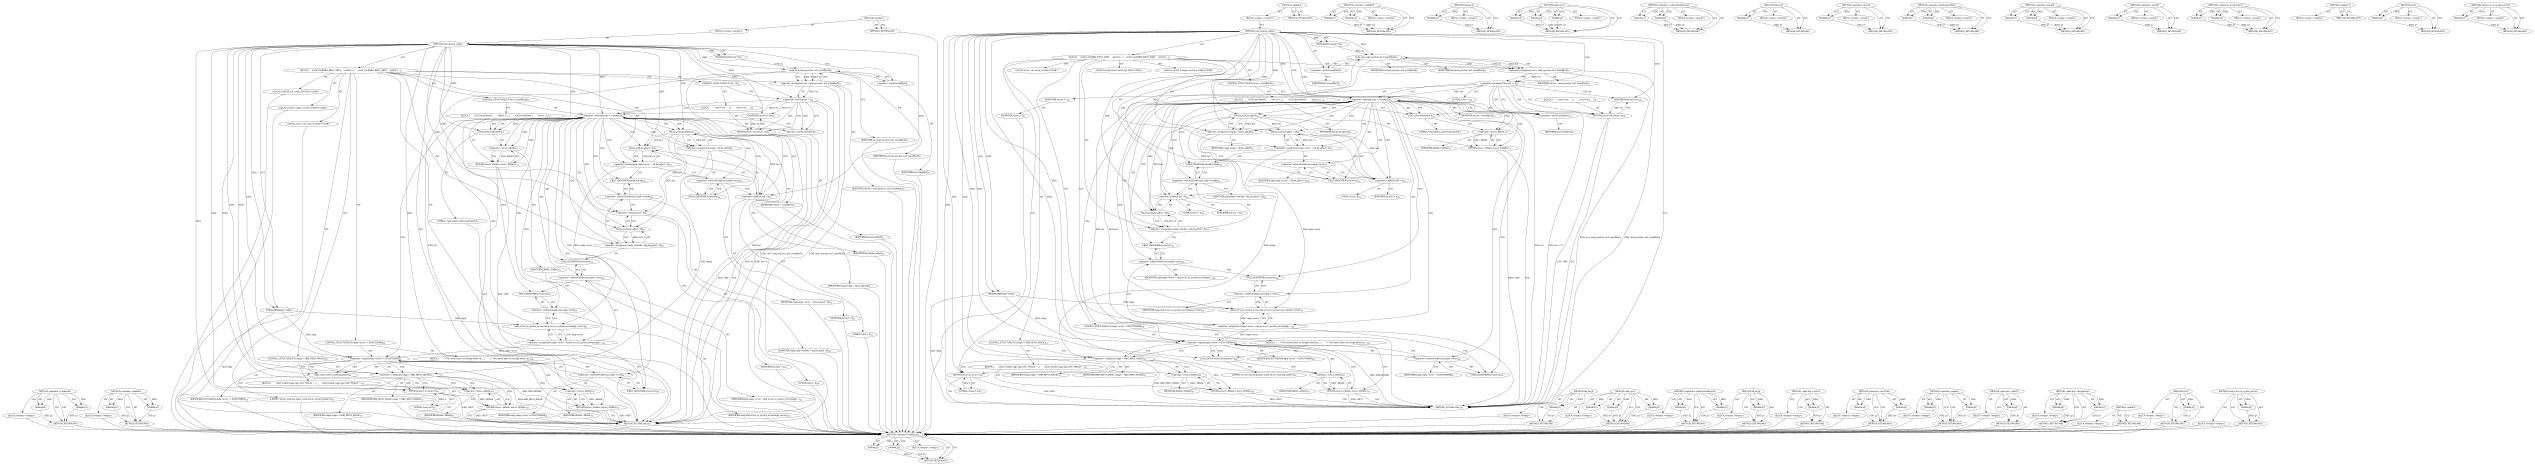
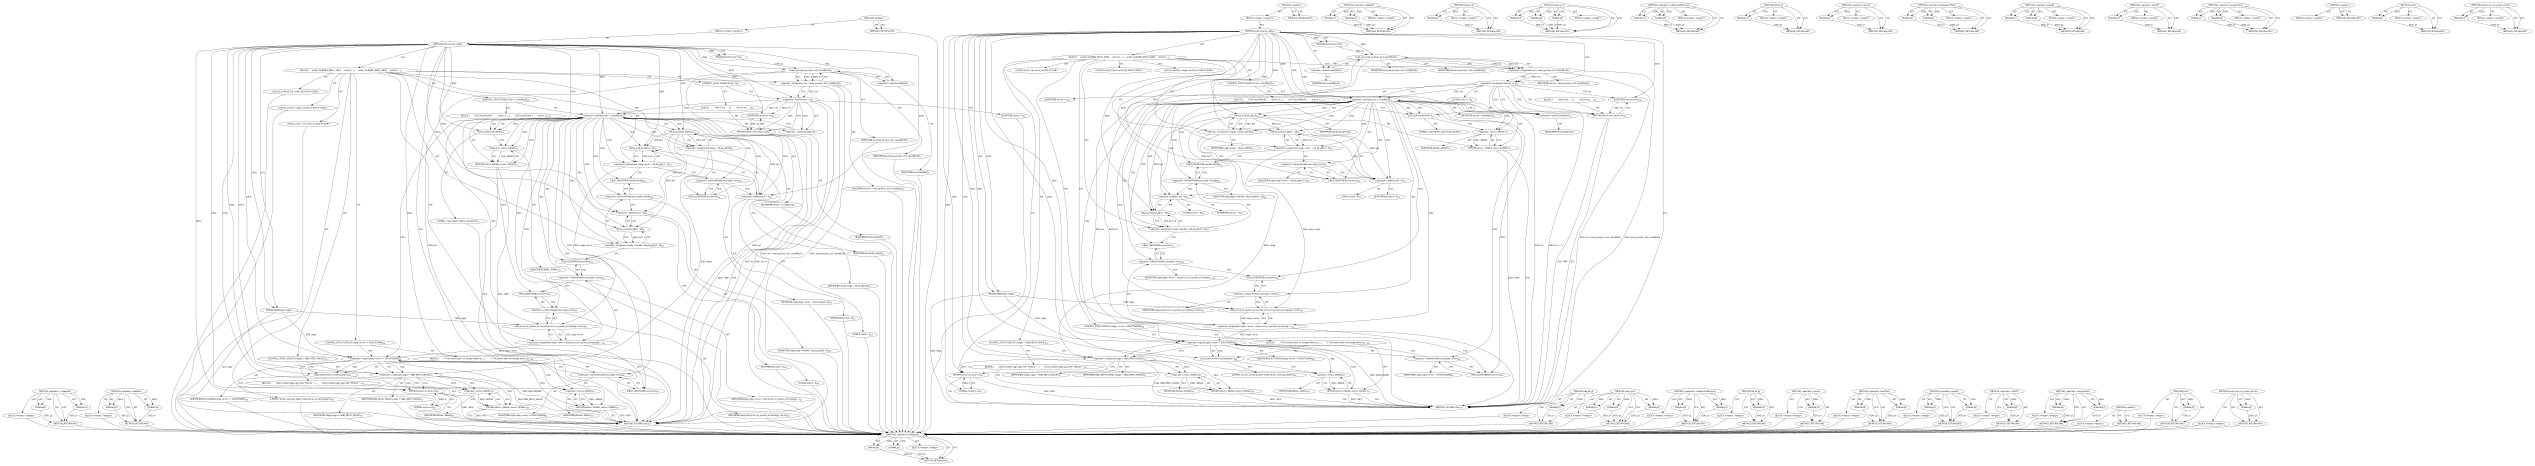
edge "(IDENTIFIER,ret,ret <= 0)" -> "(IDENTIFIER,ret,ret < 0)": now "(<operator>.lessThan,ret < 0)" -> "(IDENTIFIER,ret,ret < 0)"
